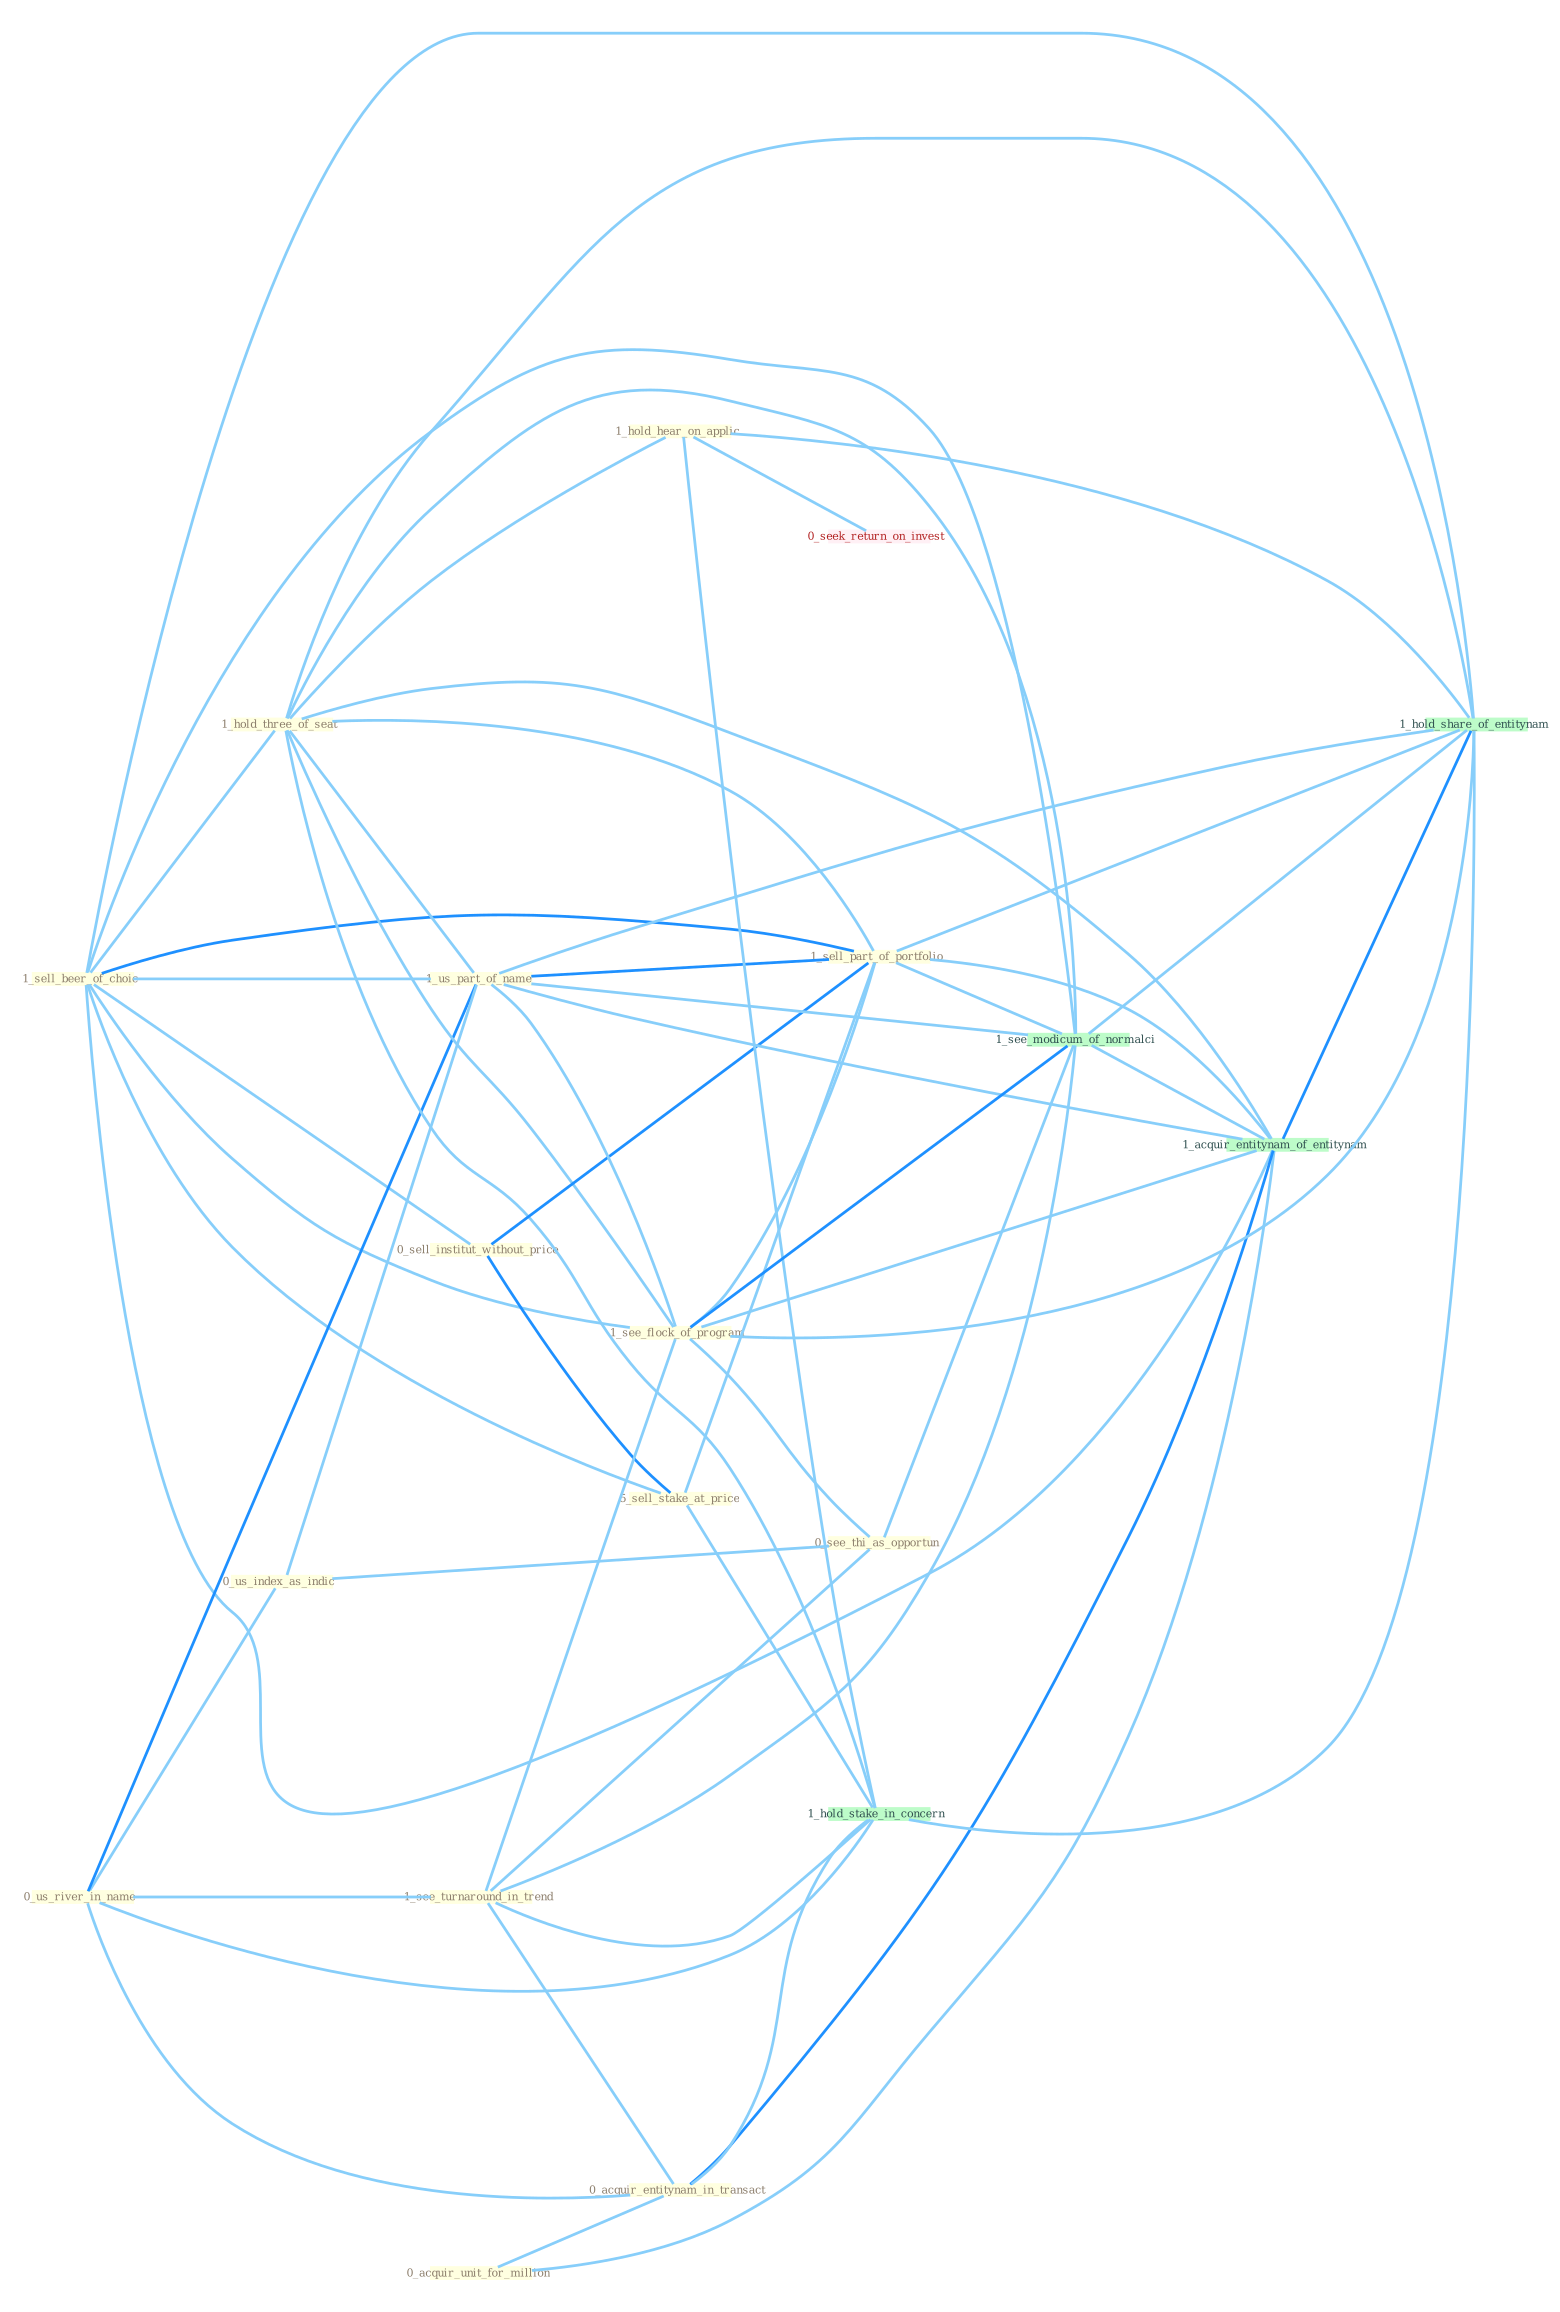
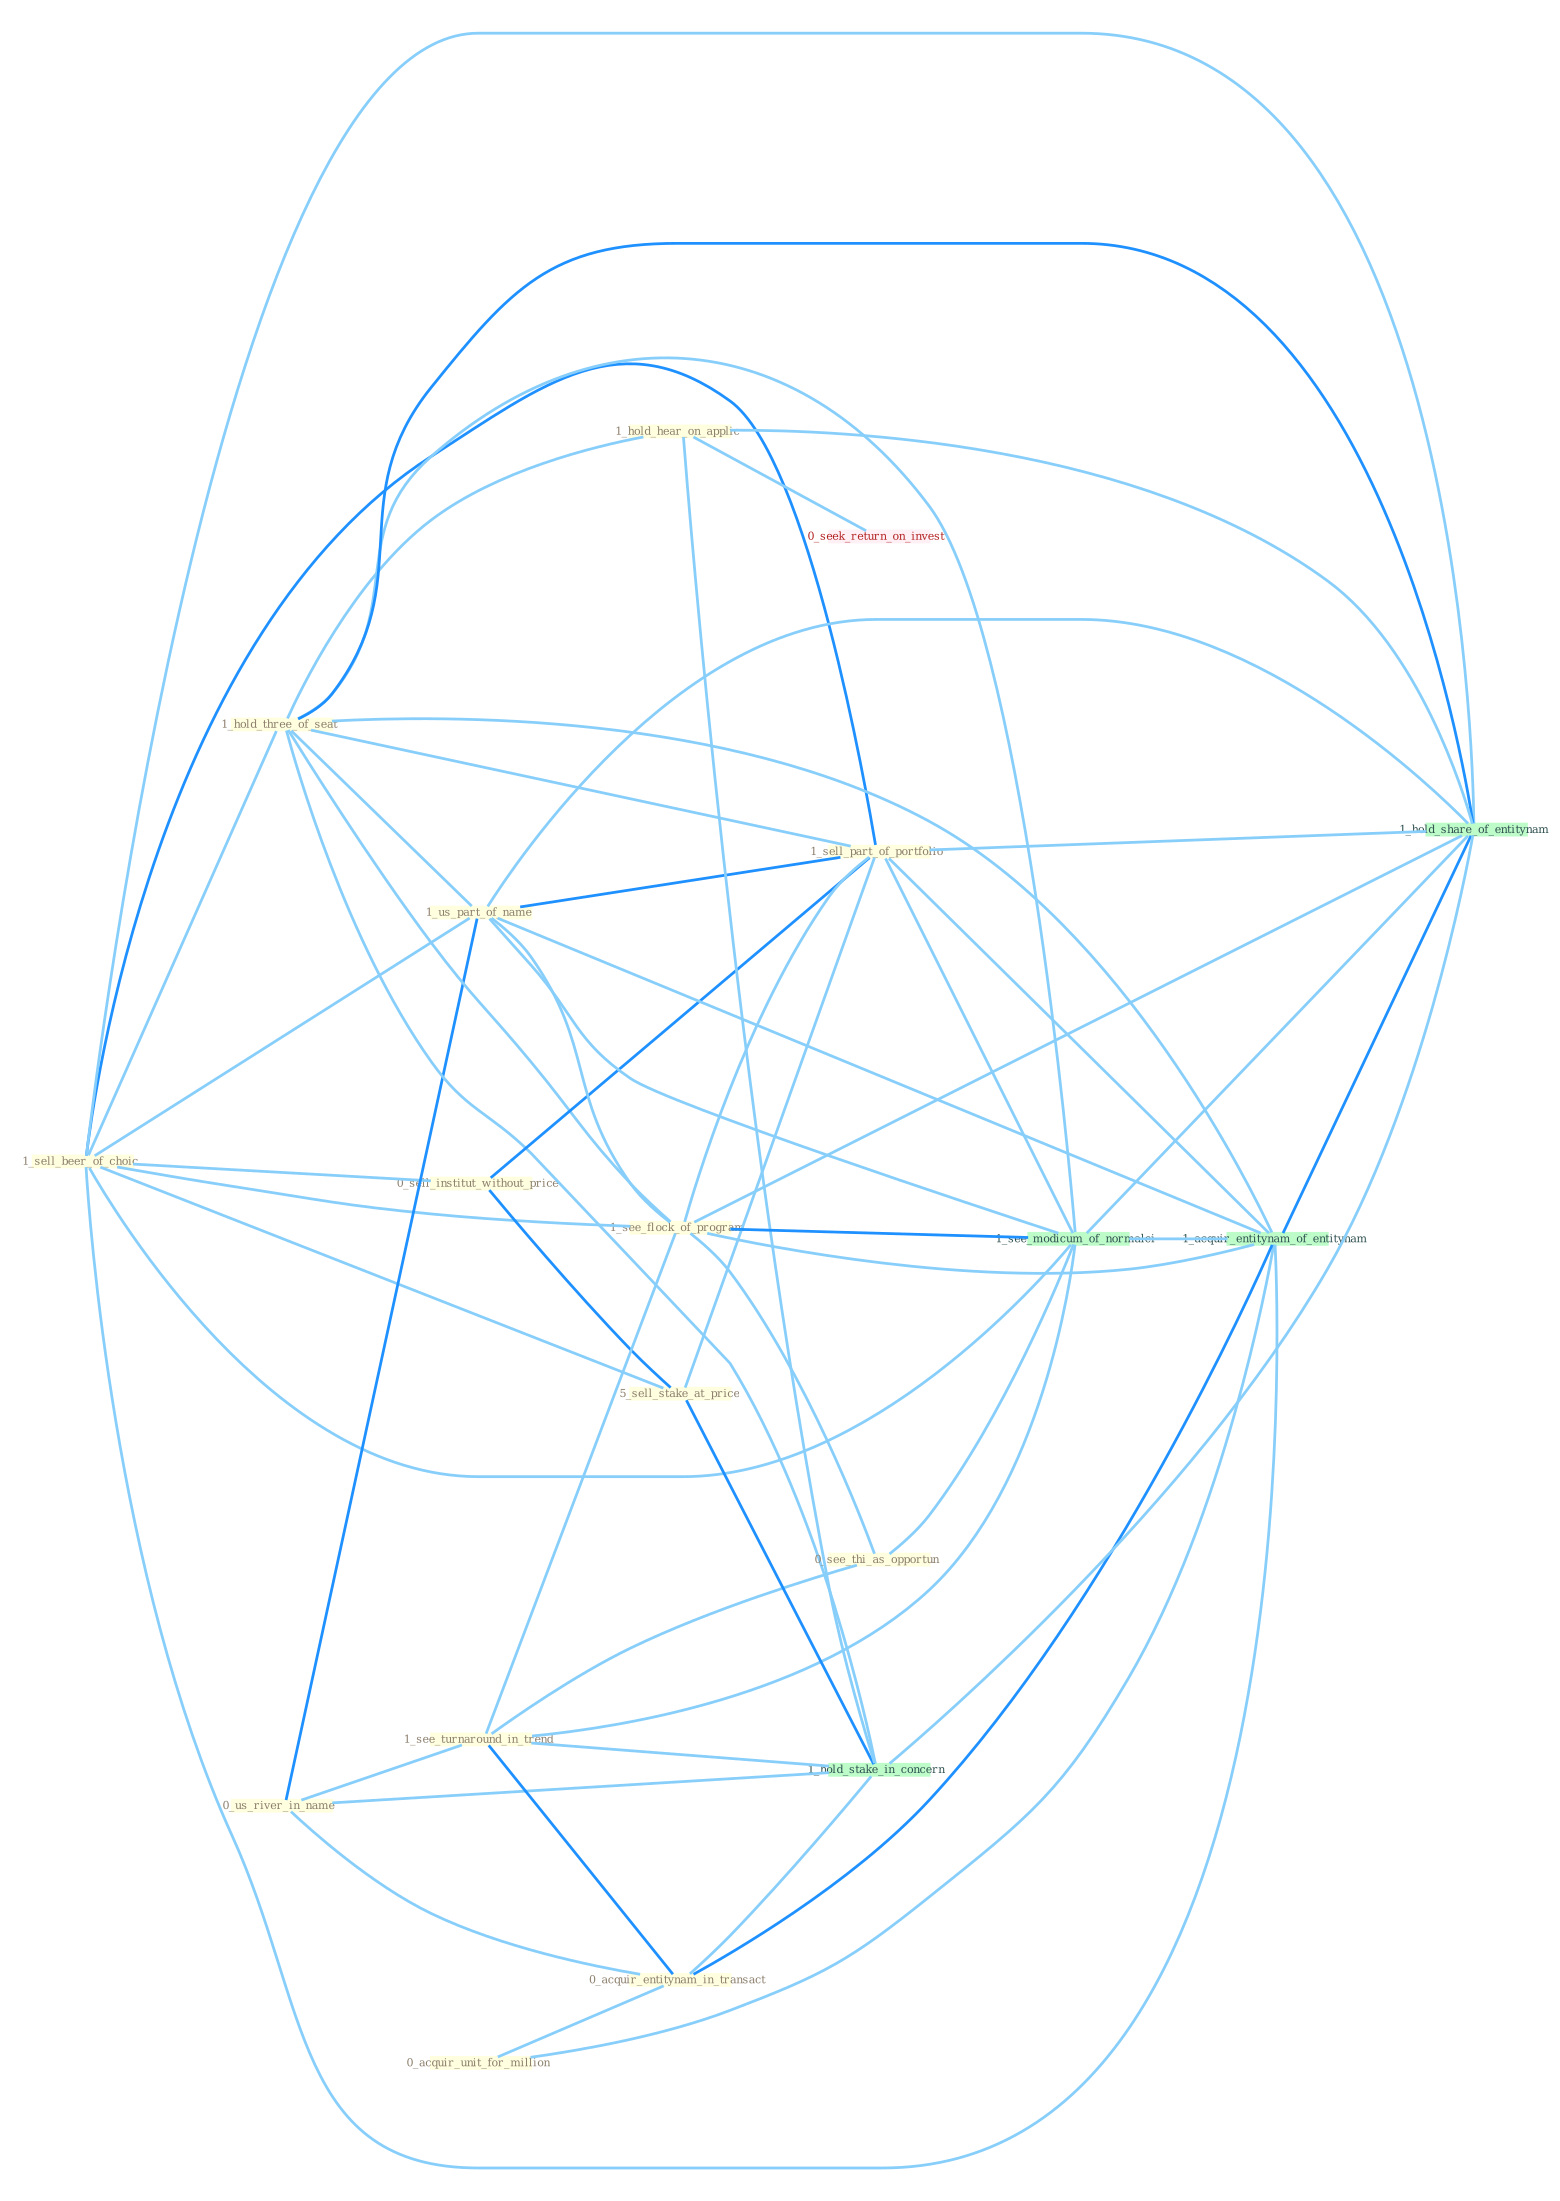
edge "1_hold_three_of_seat" -- "1_hold_share_of_entitynam": color #87cefa -> #1e90ff
node "0_us_index_as_indic": removed
edge "5_sell_stake_at_price" -- "1_hold_stake_in_concern": color #87cefa -> #1e90ff
edge "1_see_turnaround_in_trend" -- "0_acquir_entitynam_in_transact": color #87cefa -> #1e90ff
